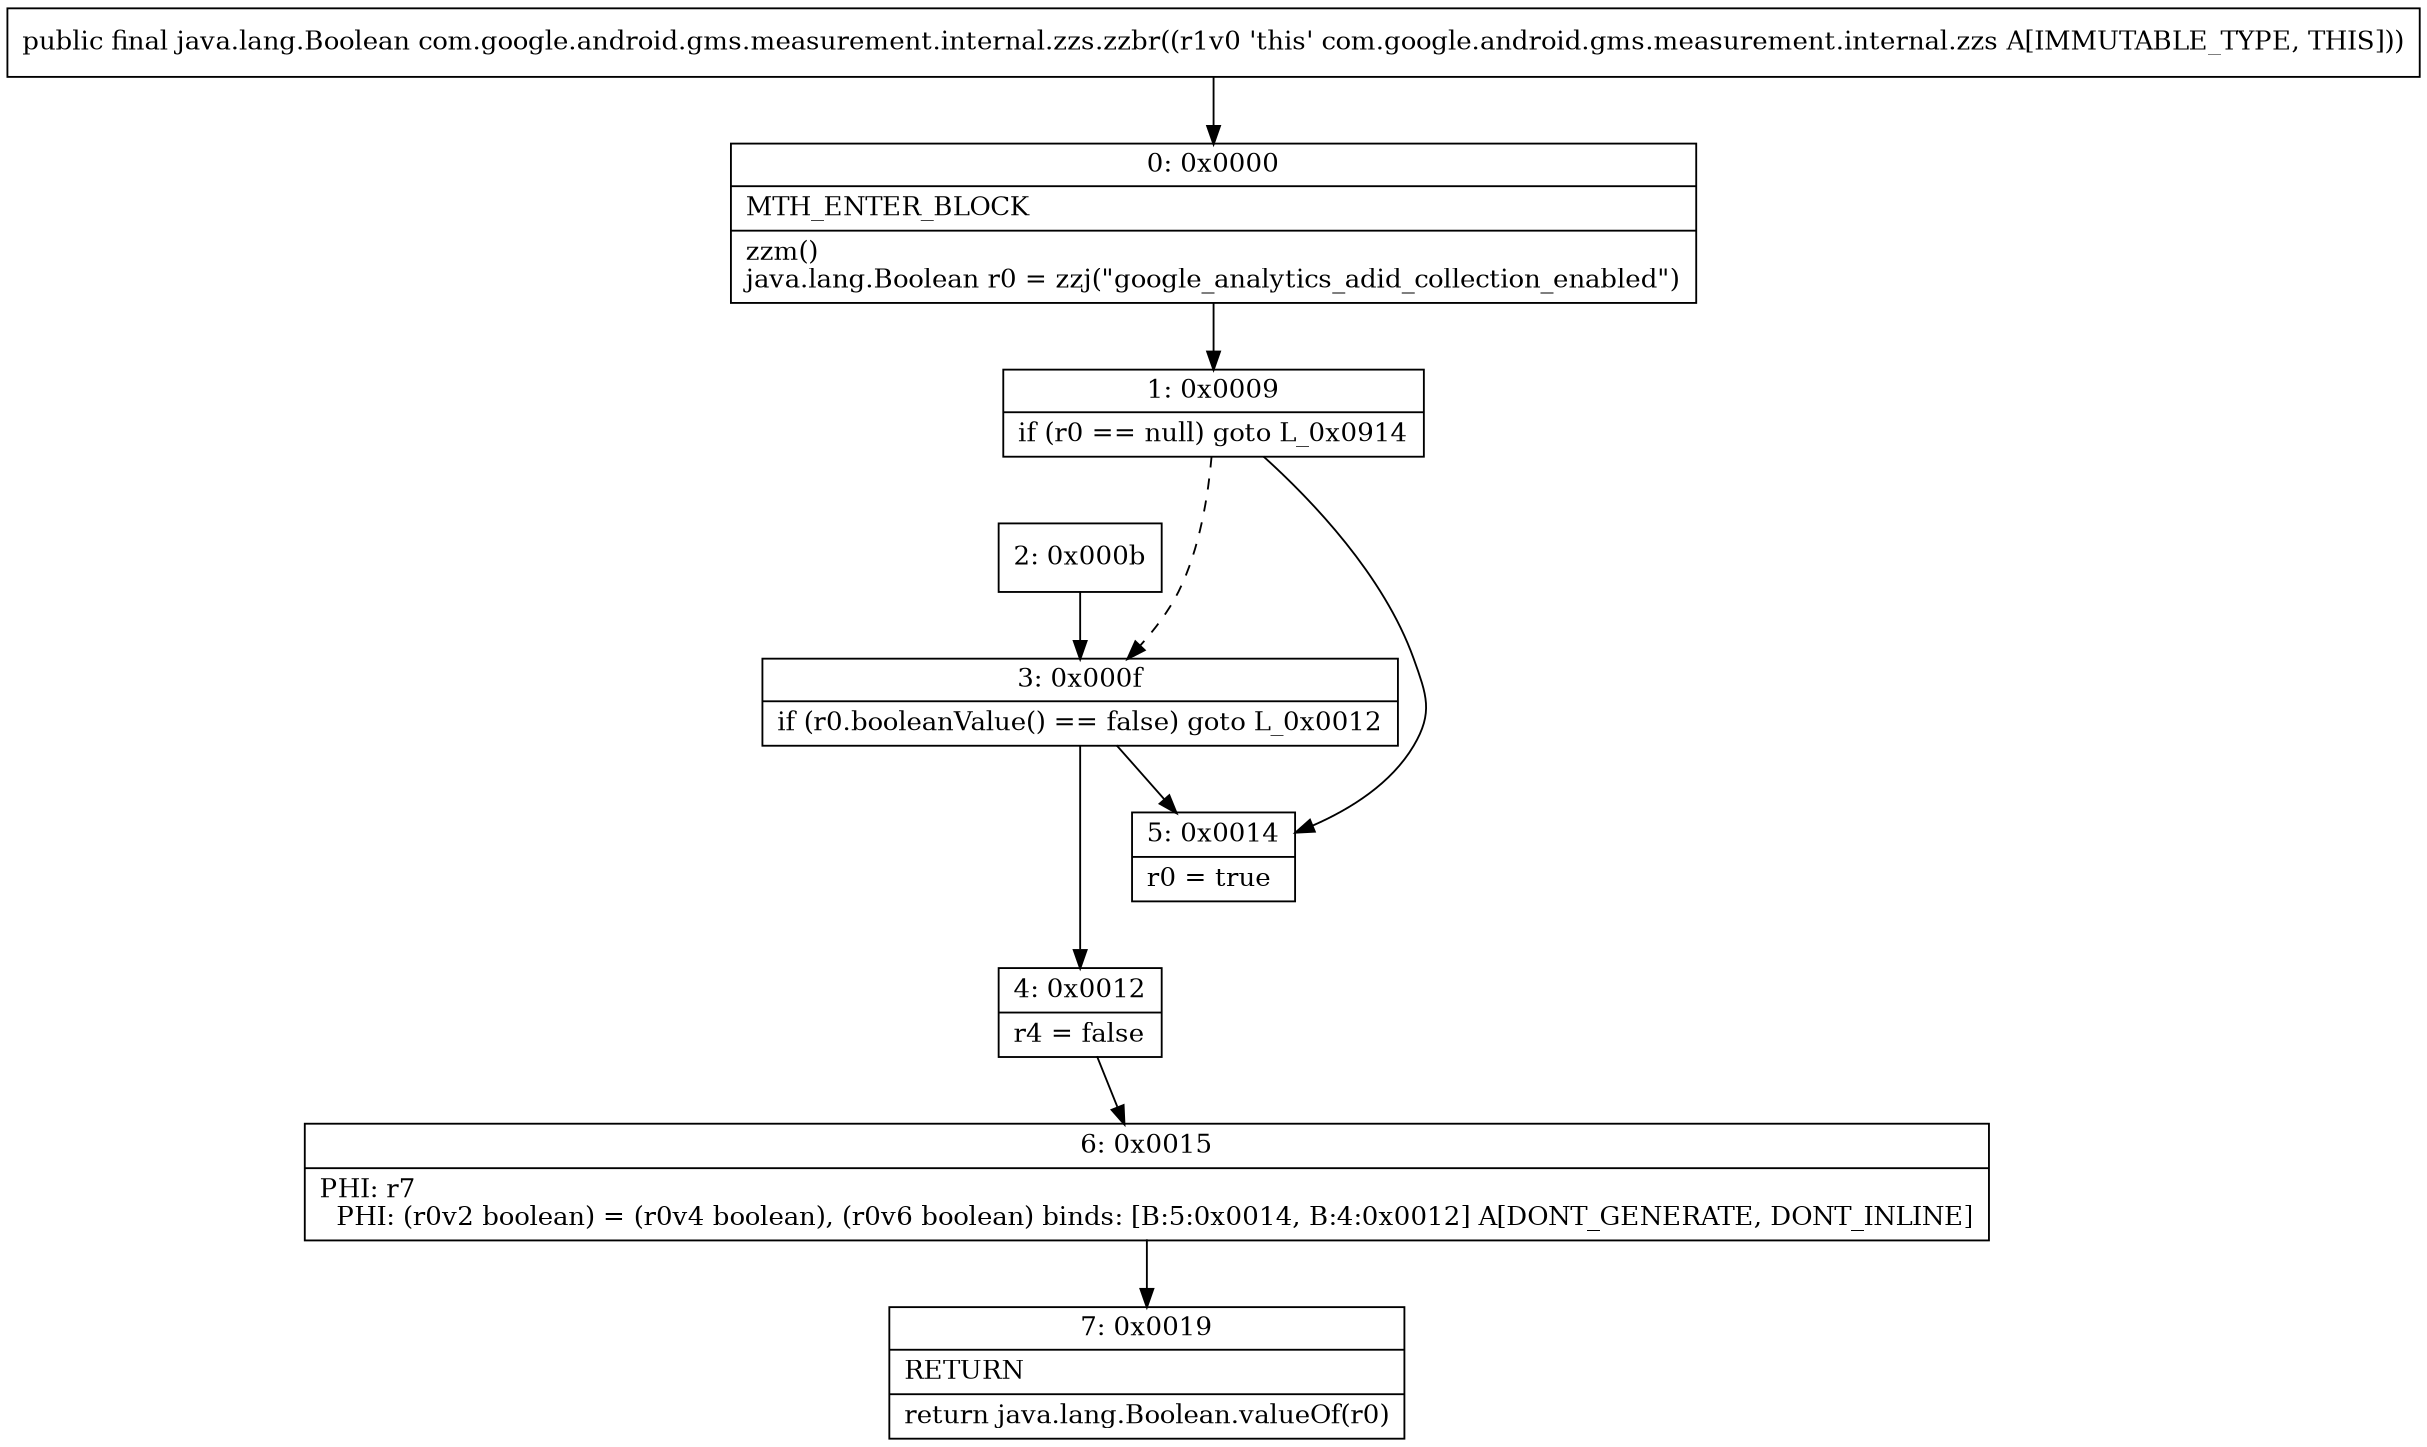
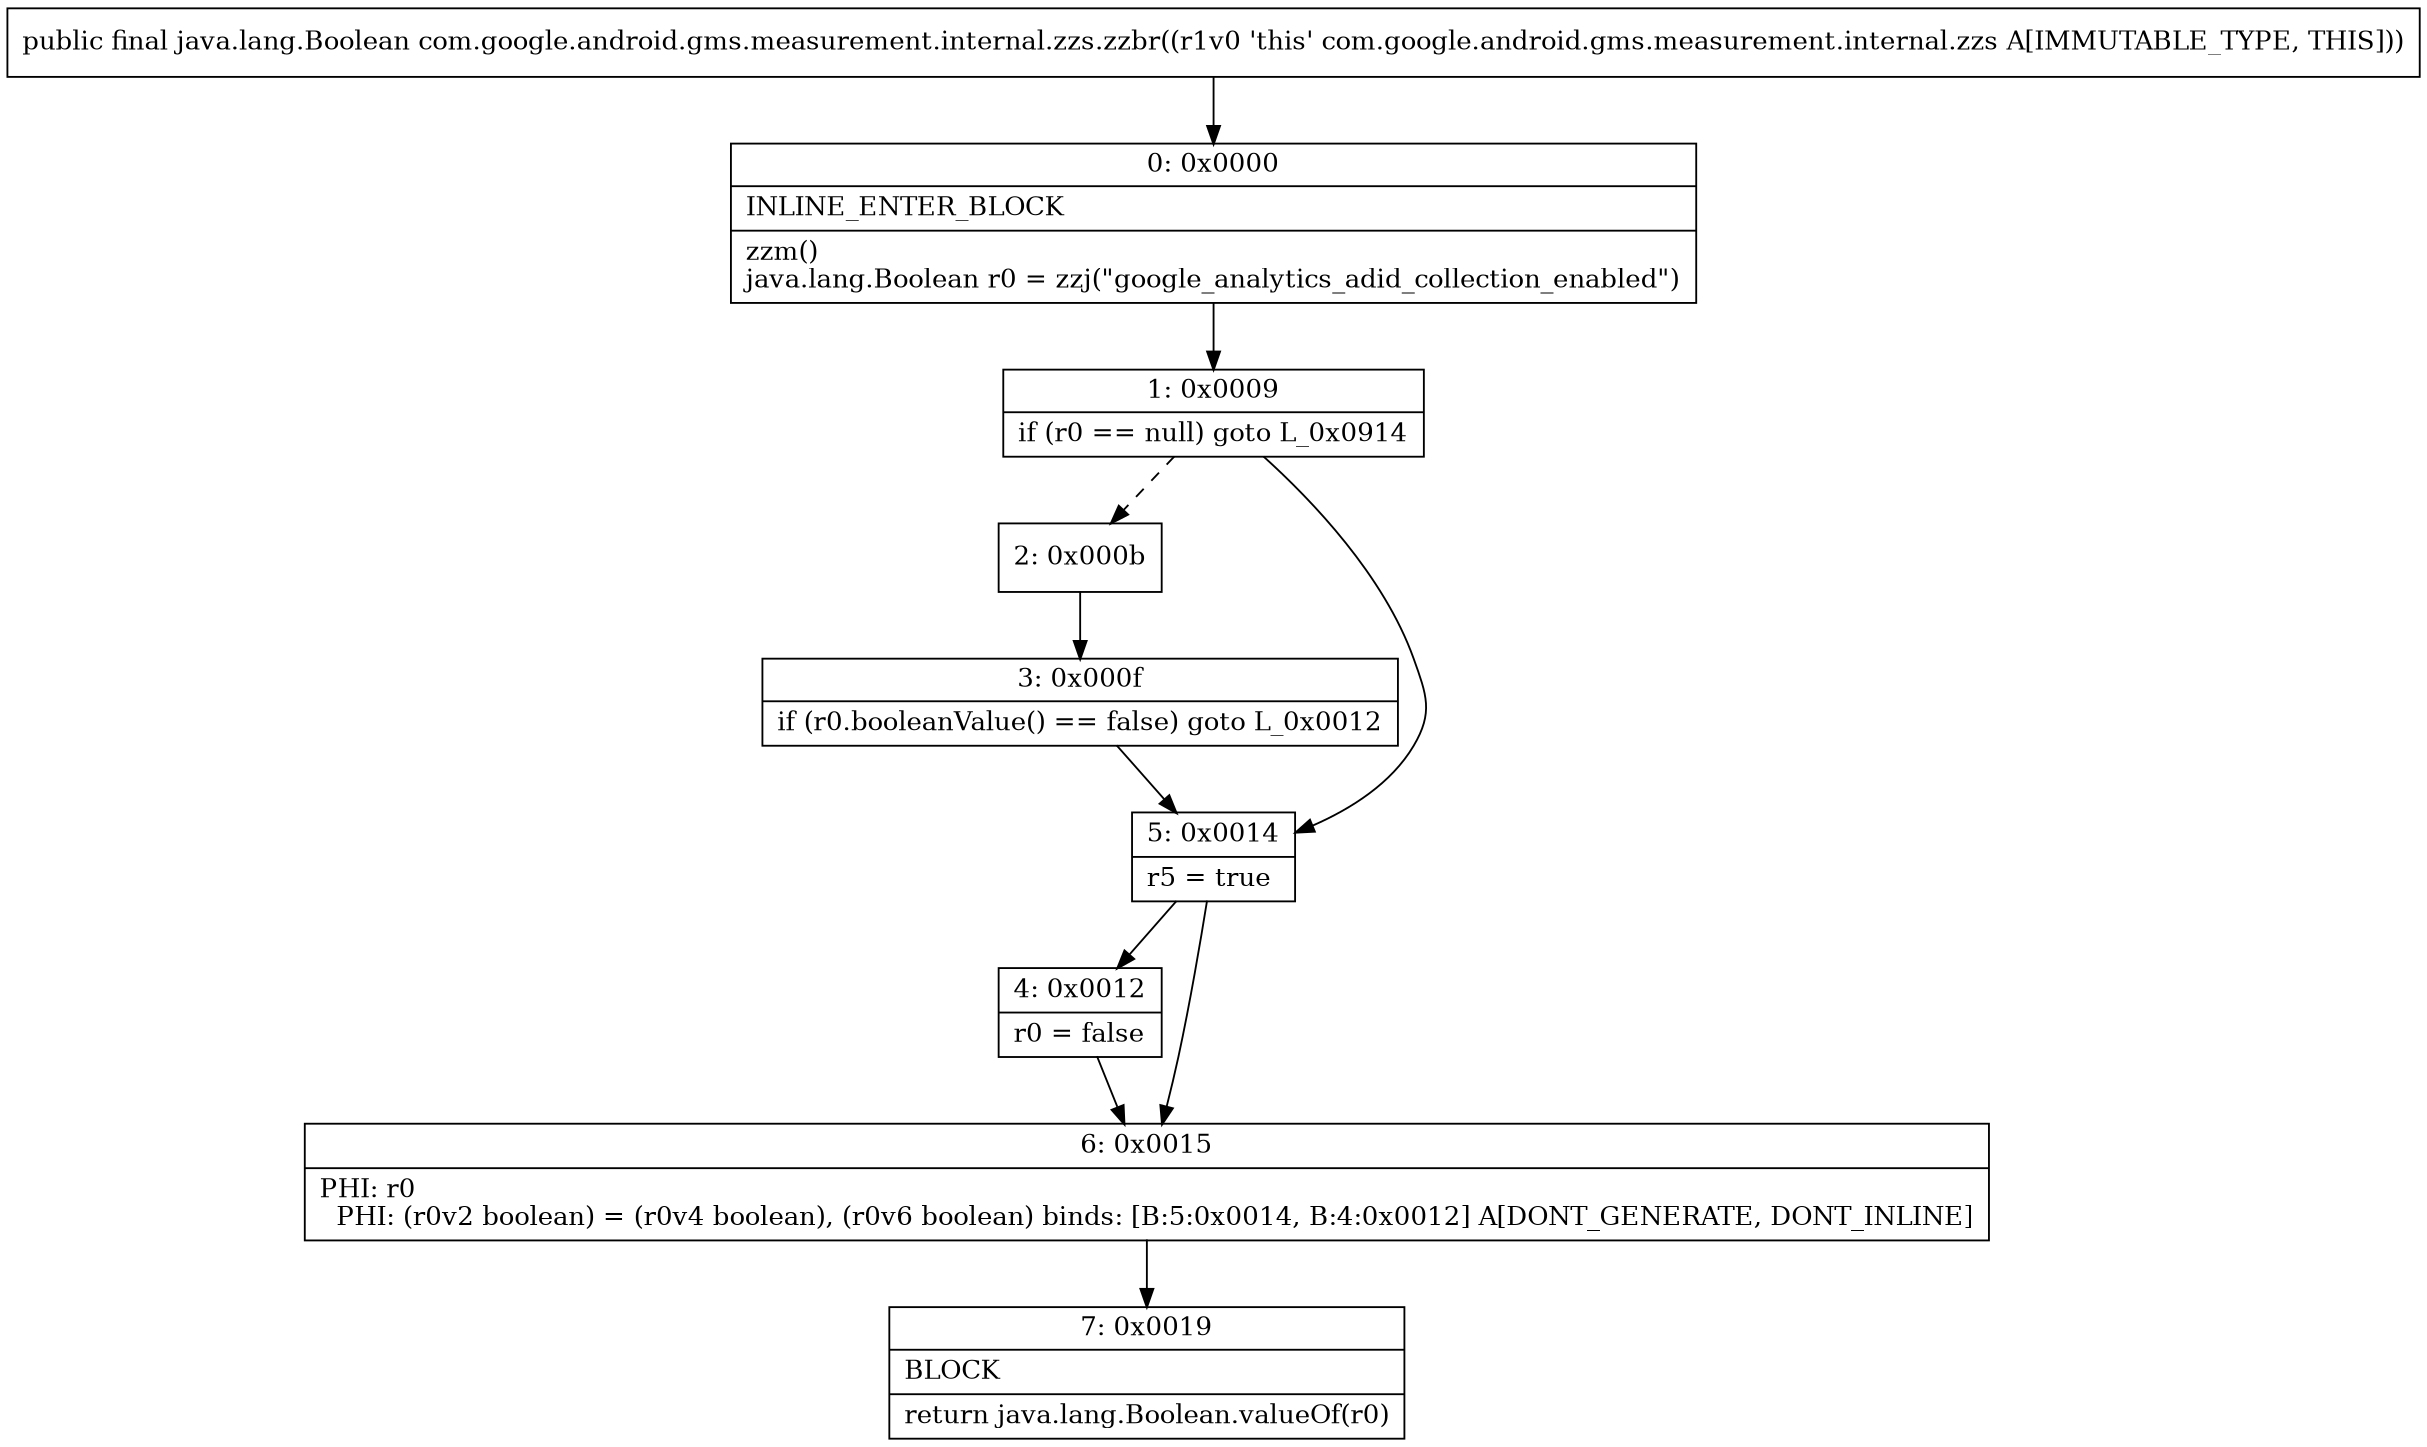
node "0: 0x0000": text "MTH_ENTER_BLOCK" -> "INLINE_ENTER_BLOCK"
edge "1: 0x0009" -> "3: 0x000f": now "1: 0x0009" -> "2: 0x000b"
edge "3: 0x000f" -> "4: 0x0012": now "5: 0x0014" -> "4: 0x0012"
node "5: 0x0014": text "r0 = true" -> "r5 = true"
edge "5: 0x0014" -> "6: 0x0015": added
node "4: 0x0012": text "r4 = false" -> "r0 = false"
node "6: 0x0015": text "PHI: r7" -> "PHI: r0"
node "7: 0x0019": text "RETURN" -> "BLOCK"
